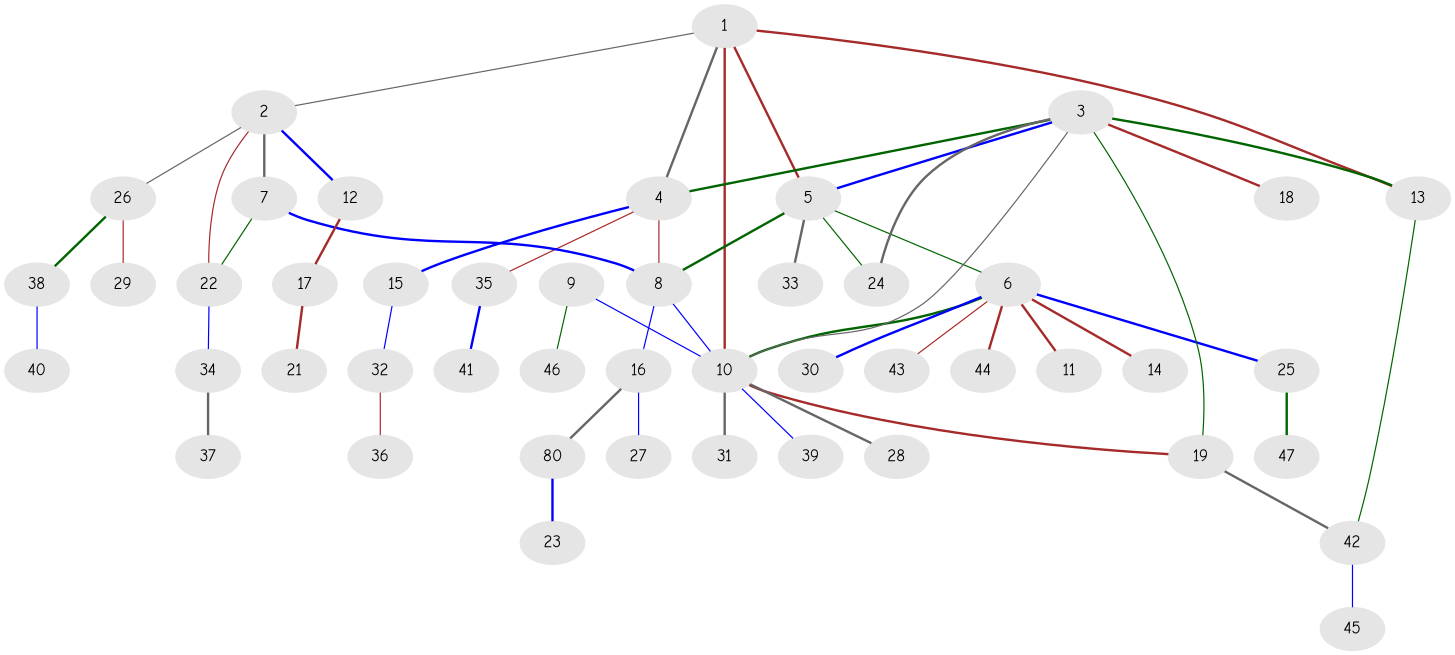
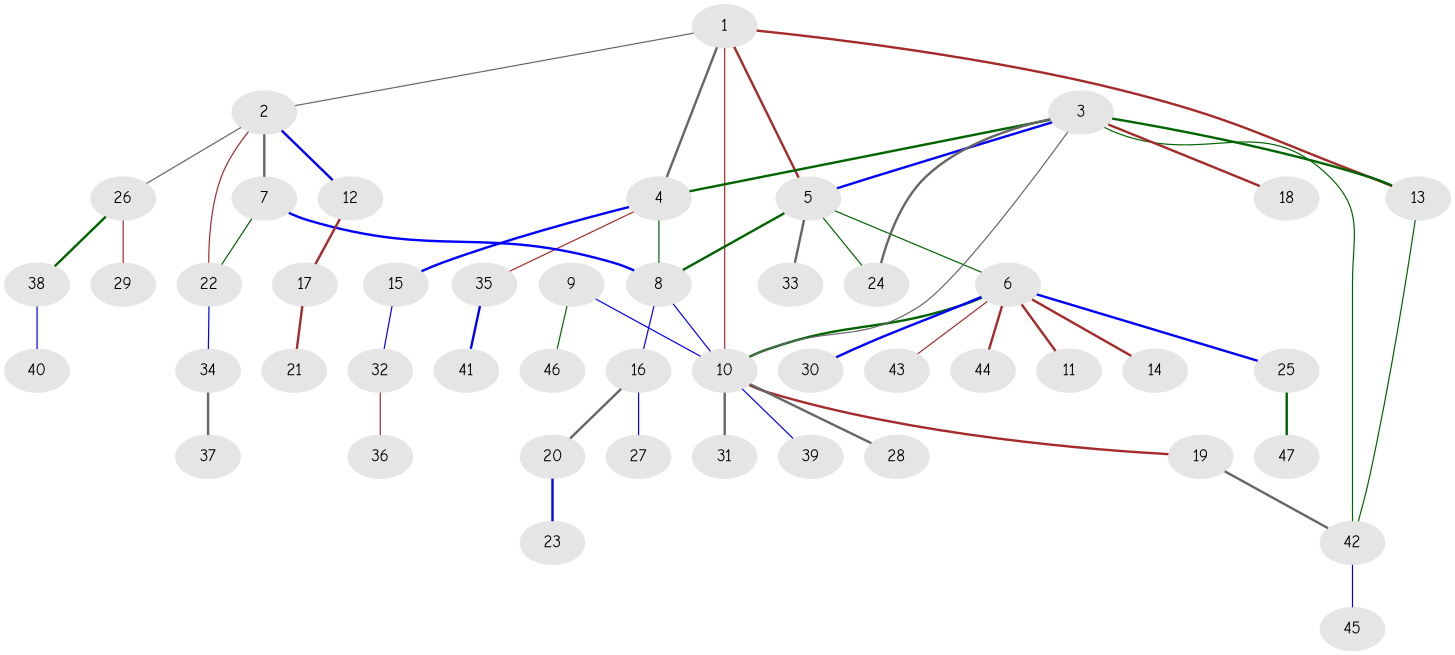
edge "1" -- "10": style bold -> solid
edge "4" -- "8": color brown -> darkgreen
edge "3" -- "19": now "3" -- "42"
node "80": label "80" -> "20"
